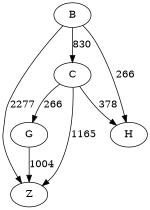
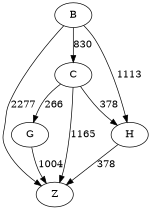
edge "B" -> "H": label "266" -> "1113"
edge "H" -> "Z": added, label "378"
